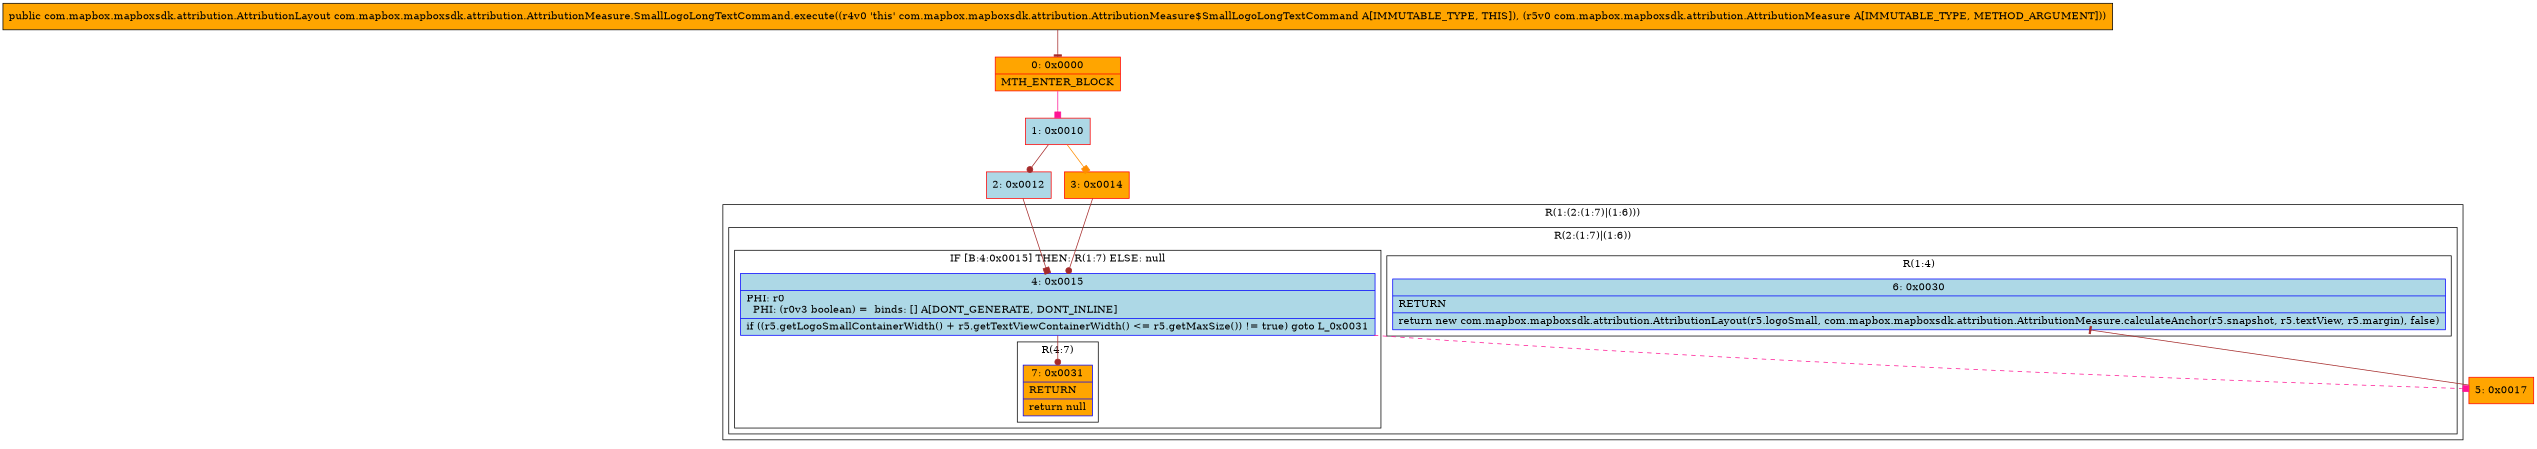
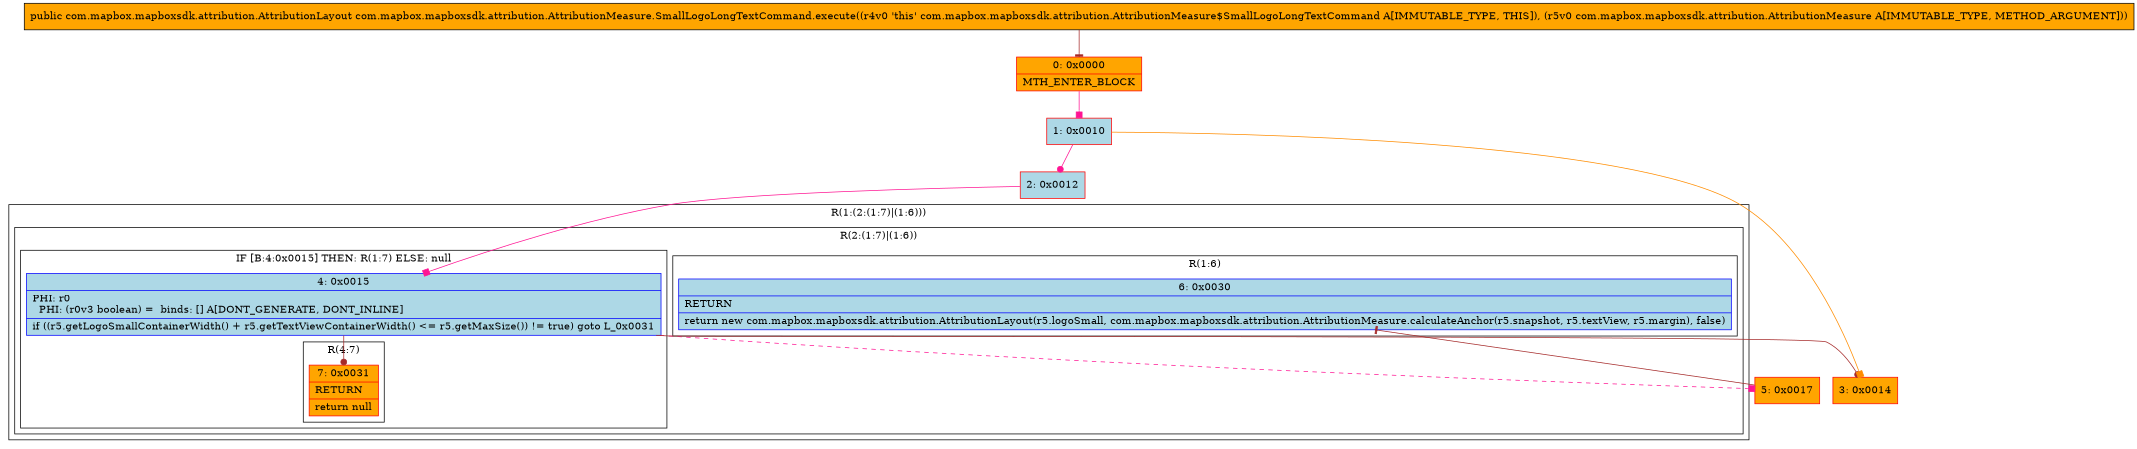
edge "1: 0x0010" -> "2: 0x0012": color brown -> deeppink
edge "2: 0x0012" -> "4: 0x0015": color brown -> deeppink
edge "3: 0x0014" -> "4: 0x0015": reversed
cluster "R(1:4)": label "R(1:4)" -> "R(1:6)"
node "7: 0x0031": color blue -> red
